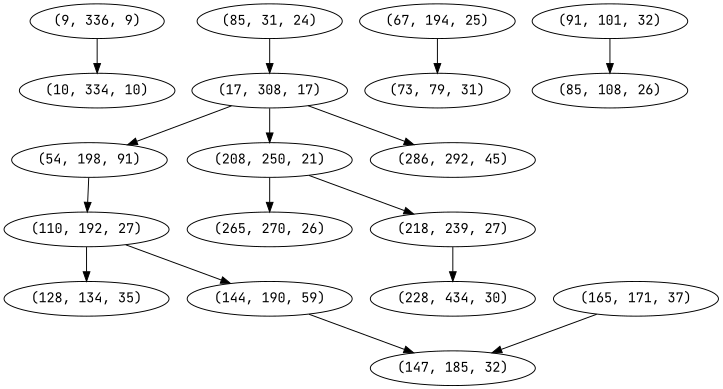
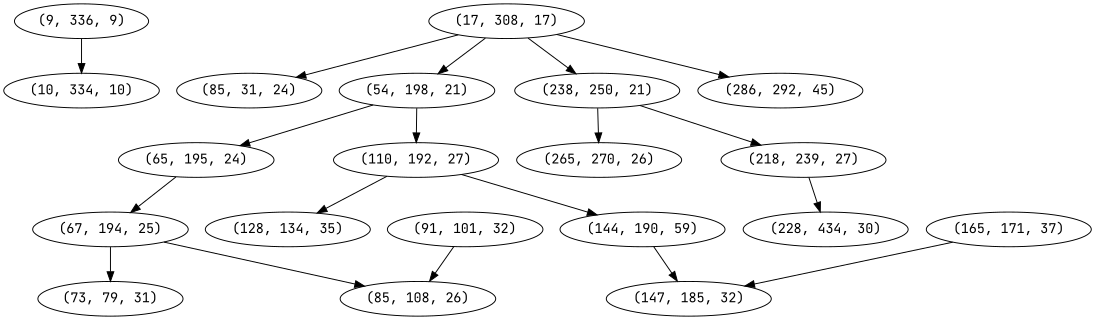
edge "(85, 31, 24)" -> "(17, 308, 17)": reversed
node "(54, 198, 91)": label "(54, 198, 91)" -> "(54, 198, 21)"
node "(65, 195, 24)": added
node "(208, 250, 21)": label "(208, 250, 21)" -> "(238, 250, 21)"
edge "(67, 194, 25)" -> "(85, 108, 26)": added
